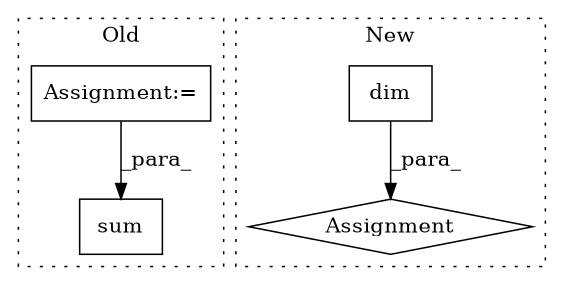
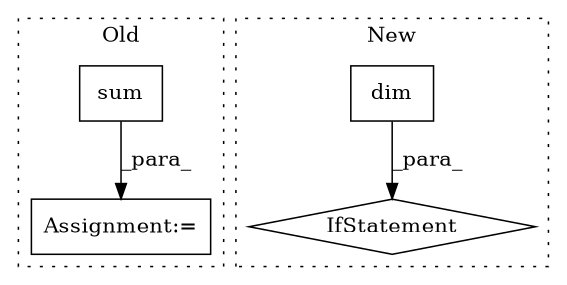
edge "Assignment:=" -> "sum": reversed
node "Assignment": label "Assignment" -> "IfStatement"
